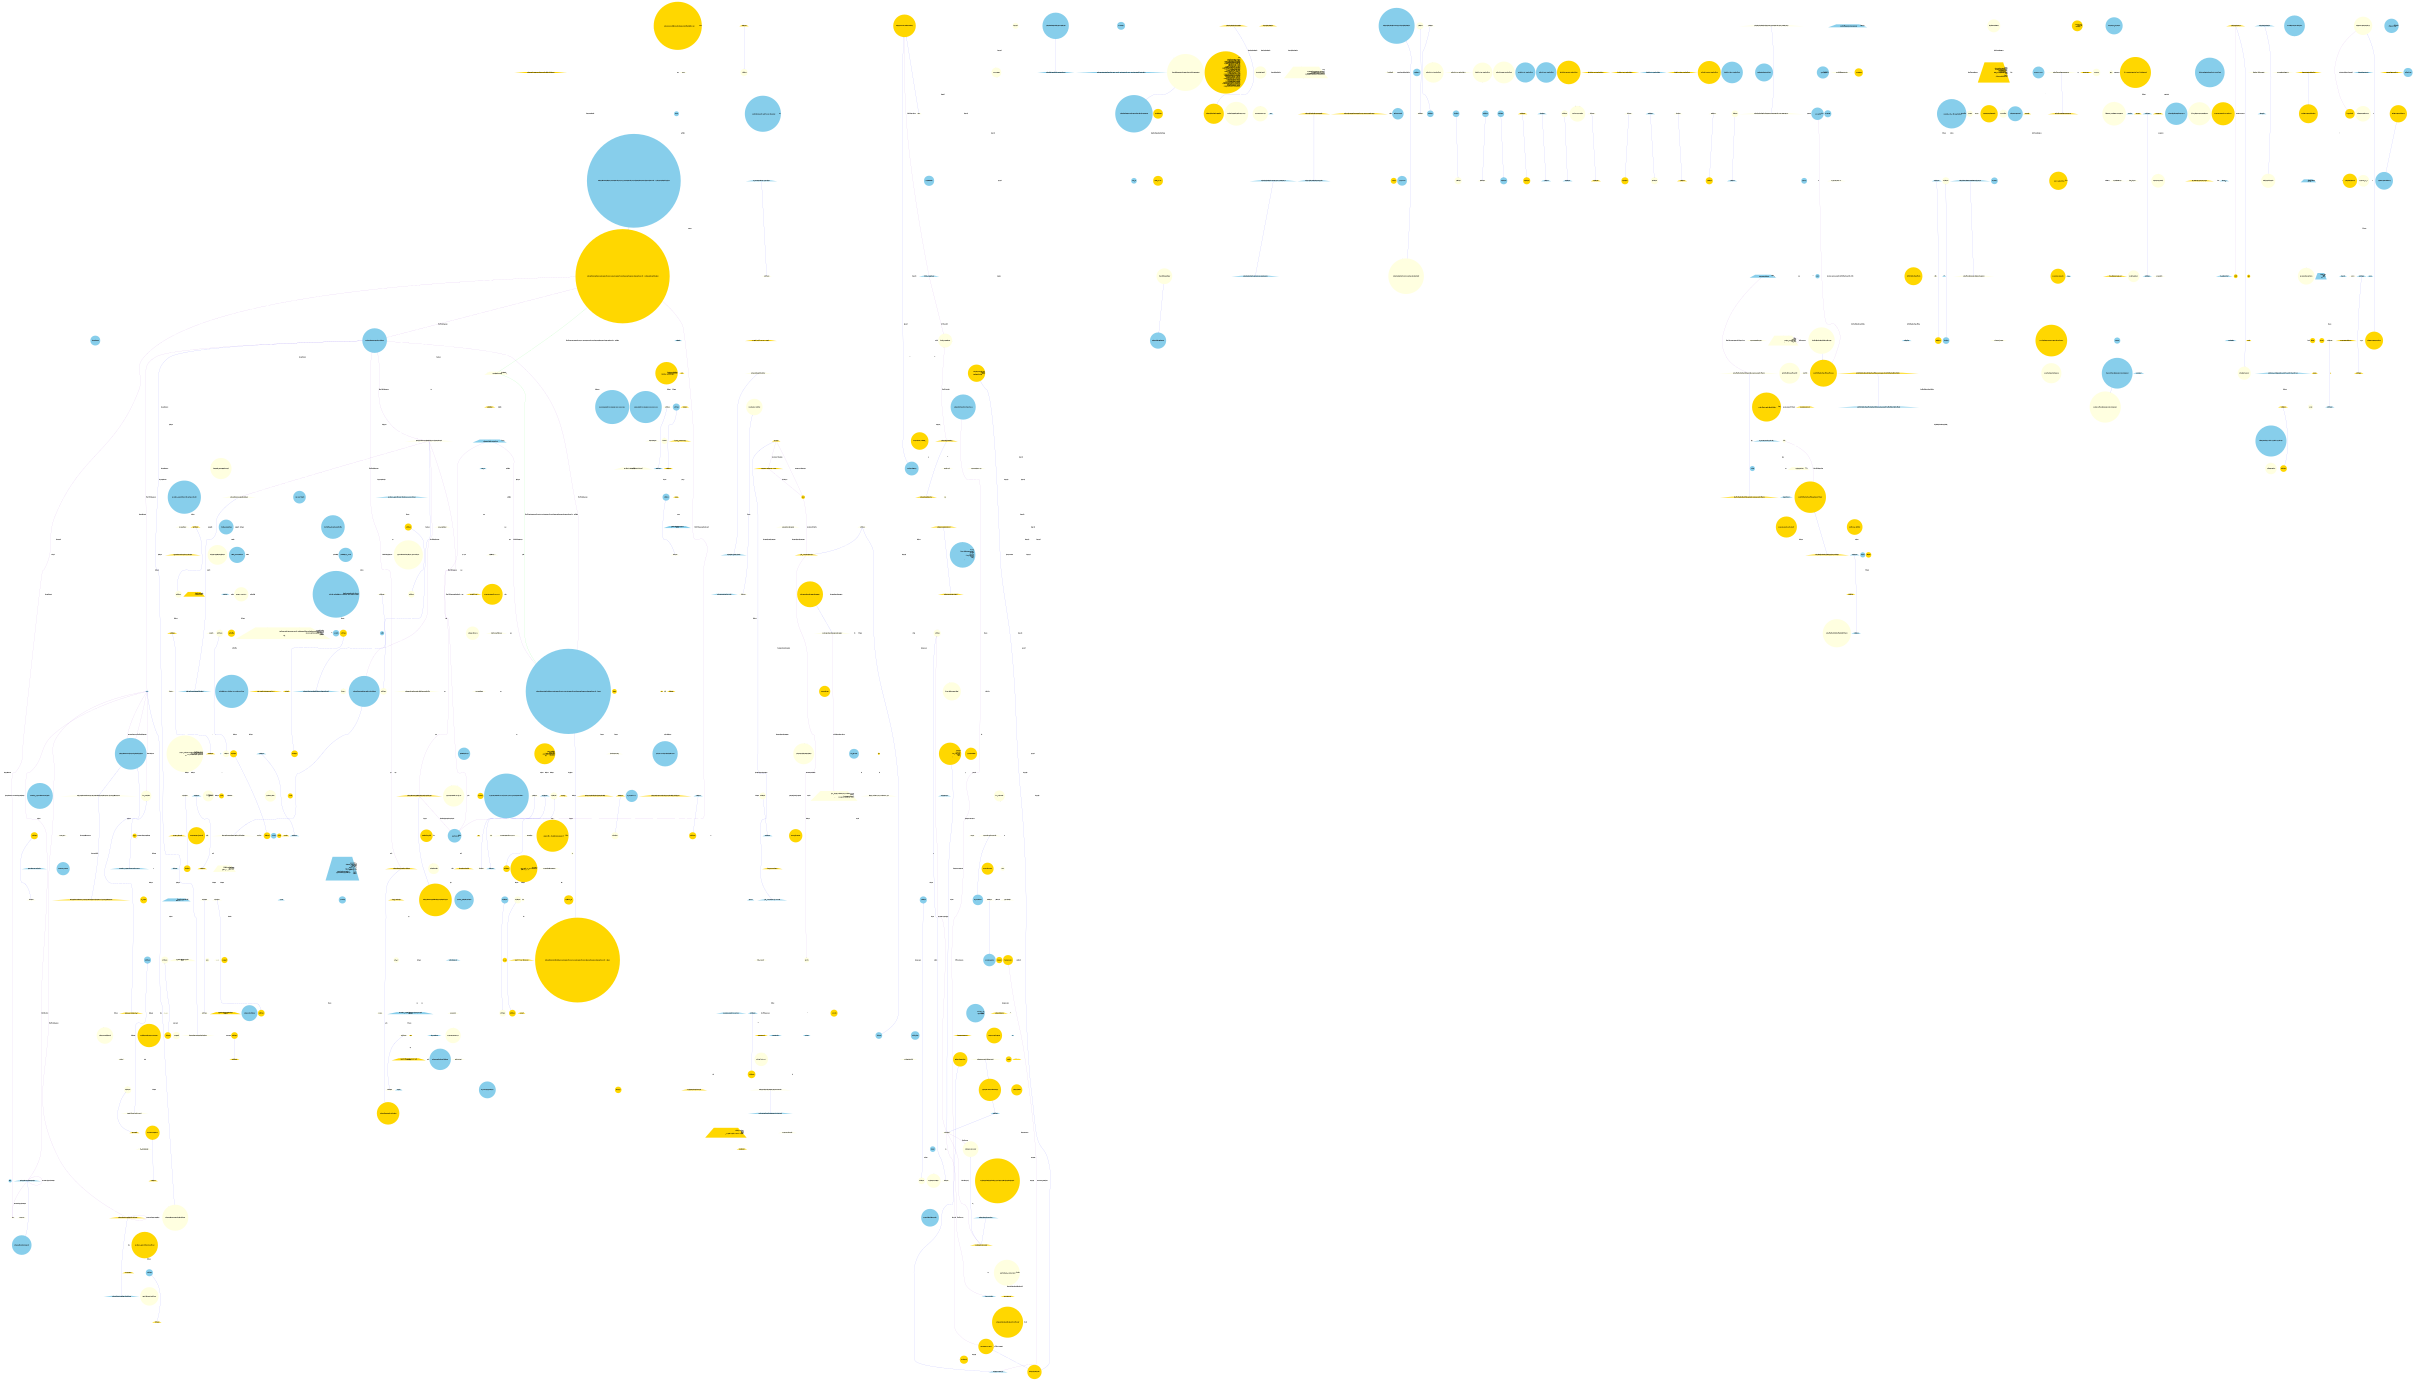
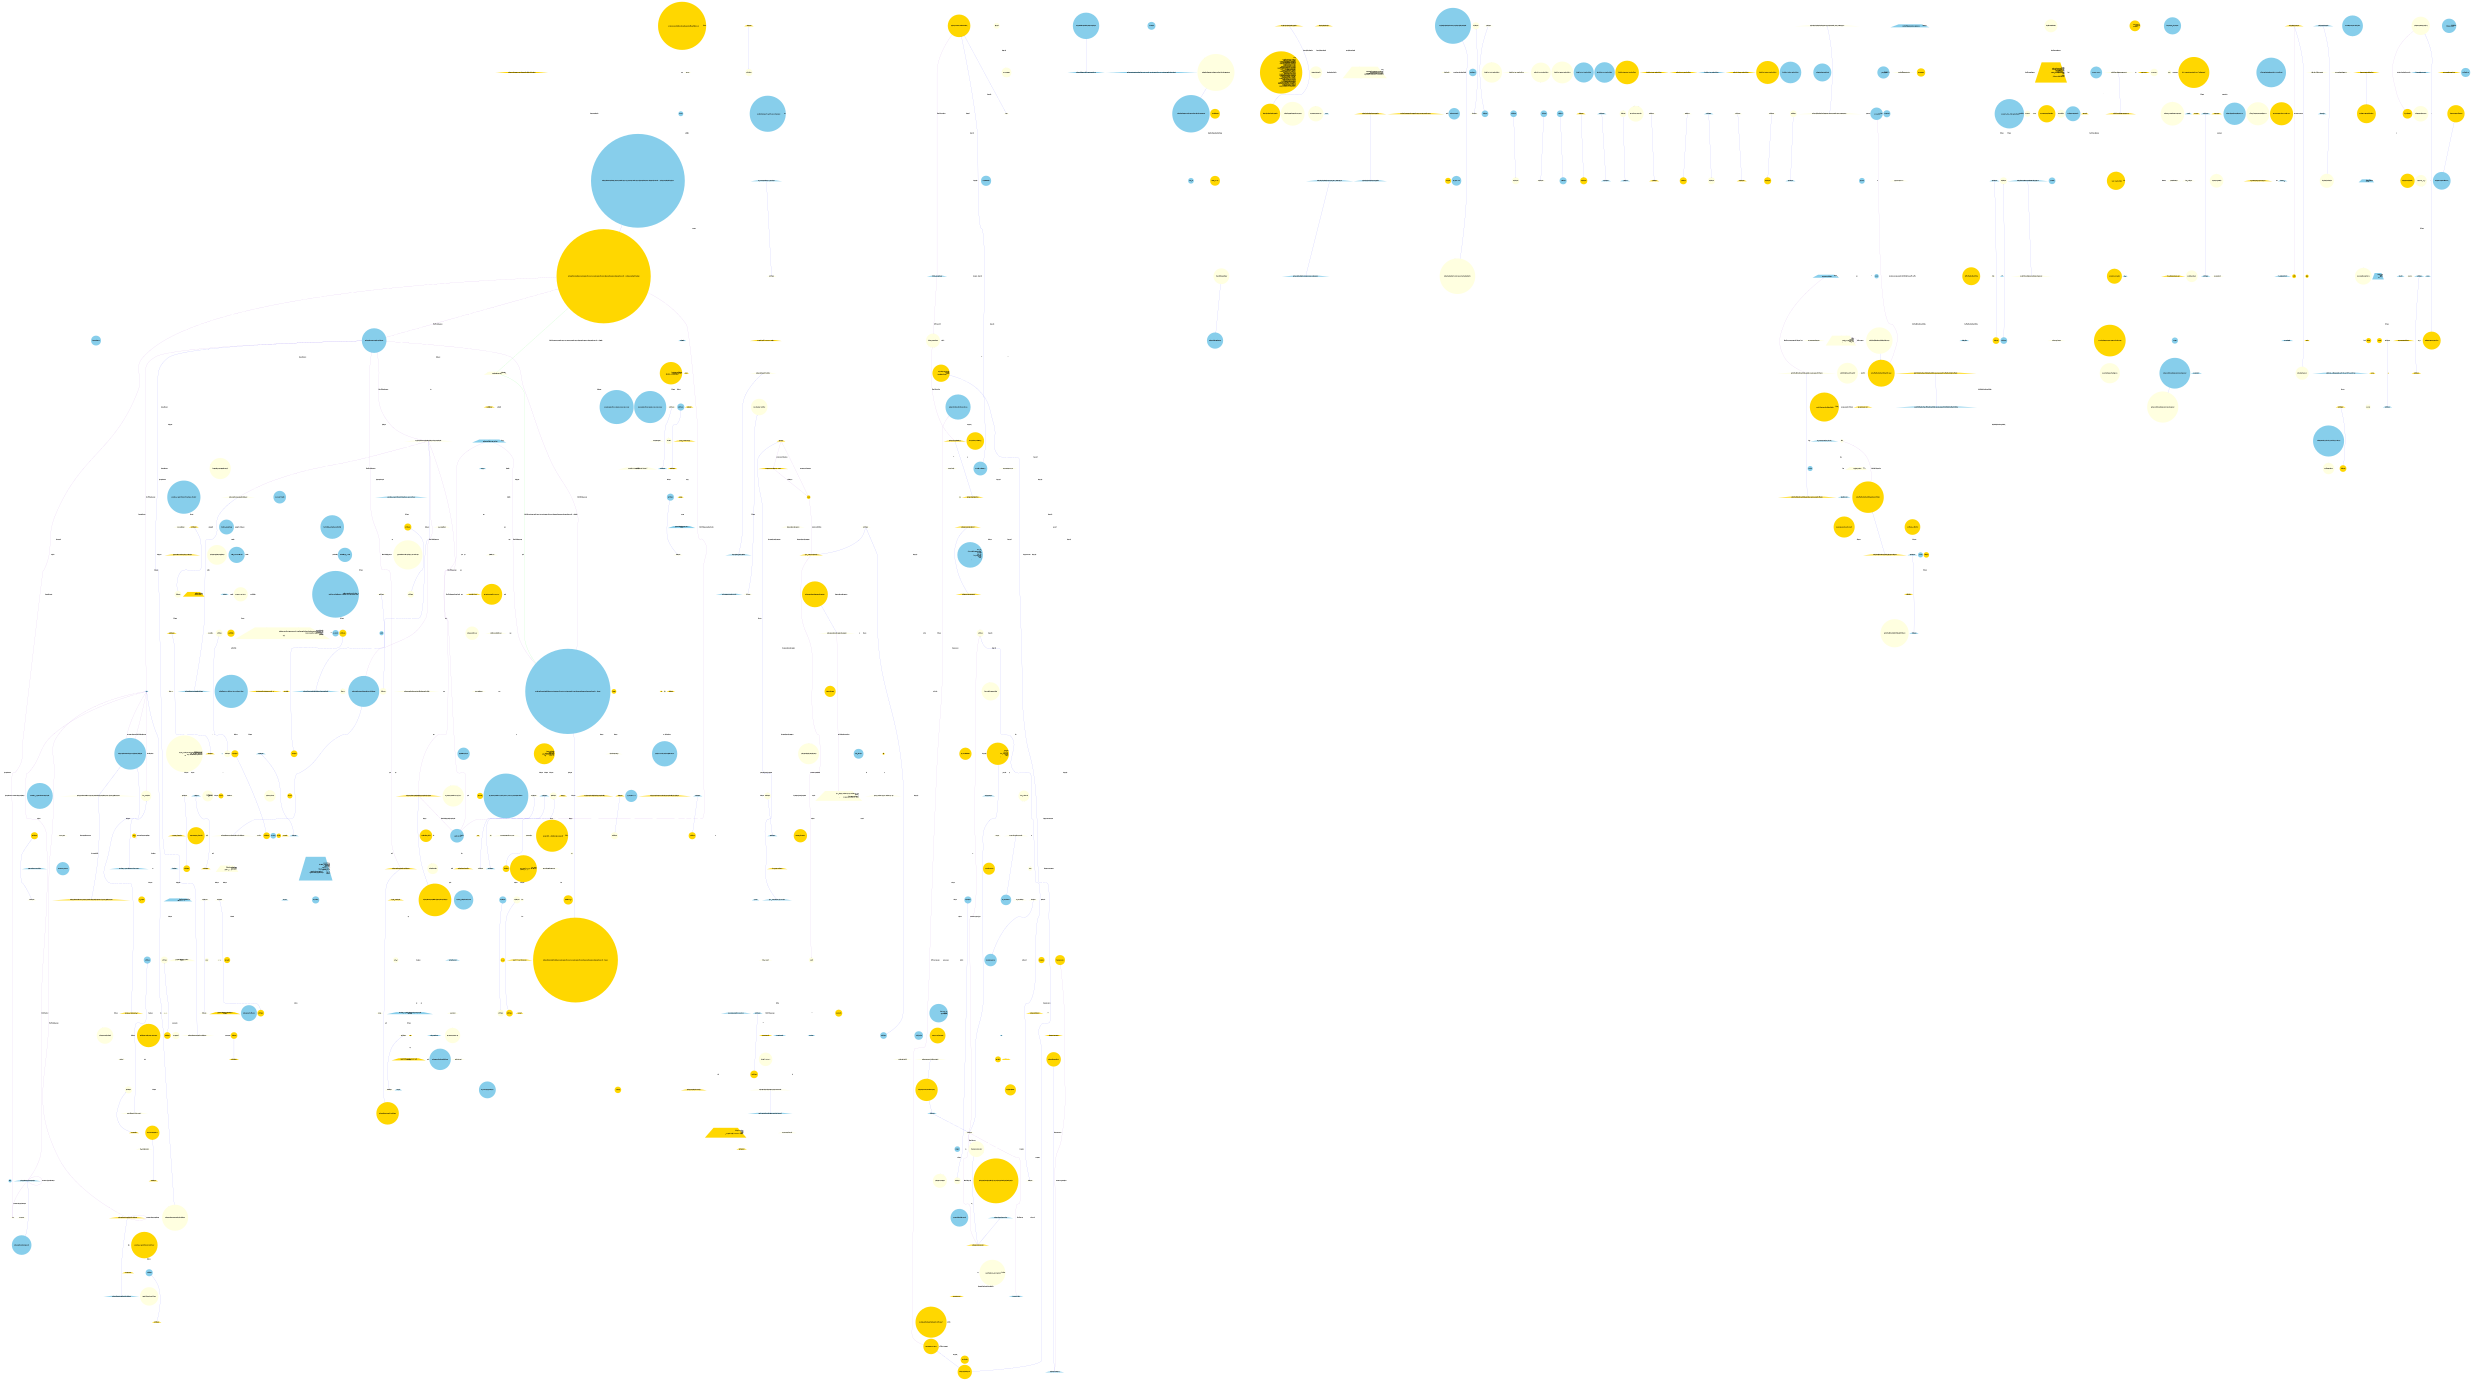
edge "string thisIsMyRequestBody = ''This is my request body''" -> "result.Body.AsString().ShouldEqual(thisIsMyRequestBody)": now "browser = new Browser(bootstrapper)" -> "result.Body.AsString().ShouldEqual(thisIsMyRequestBody)"
